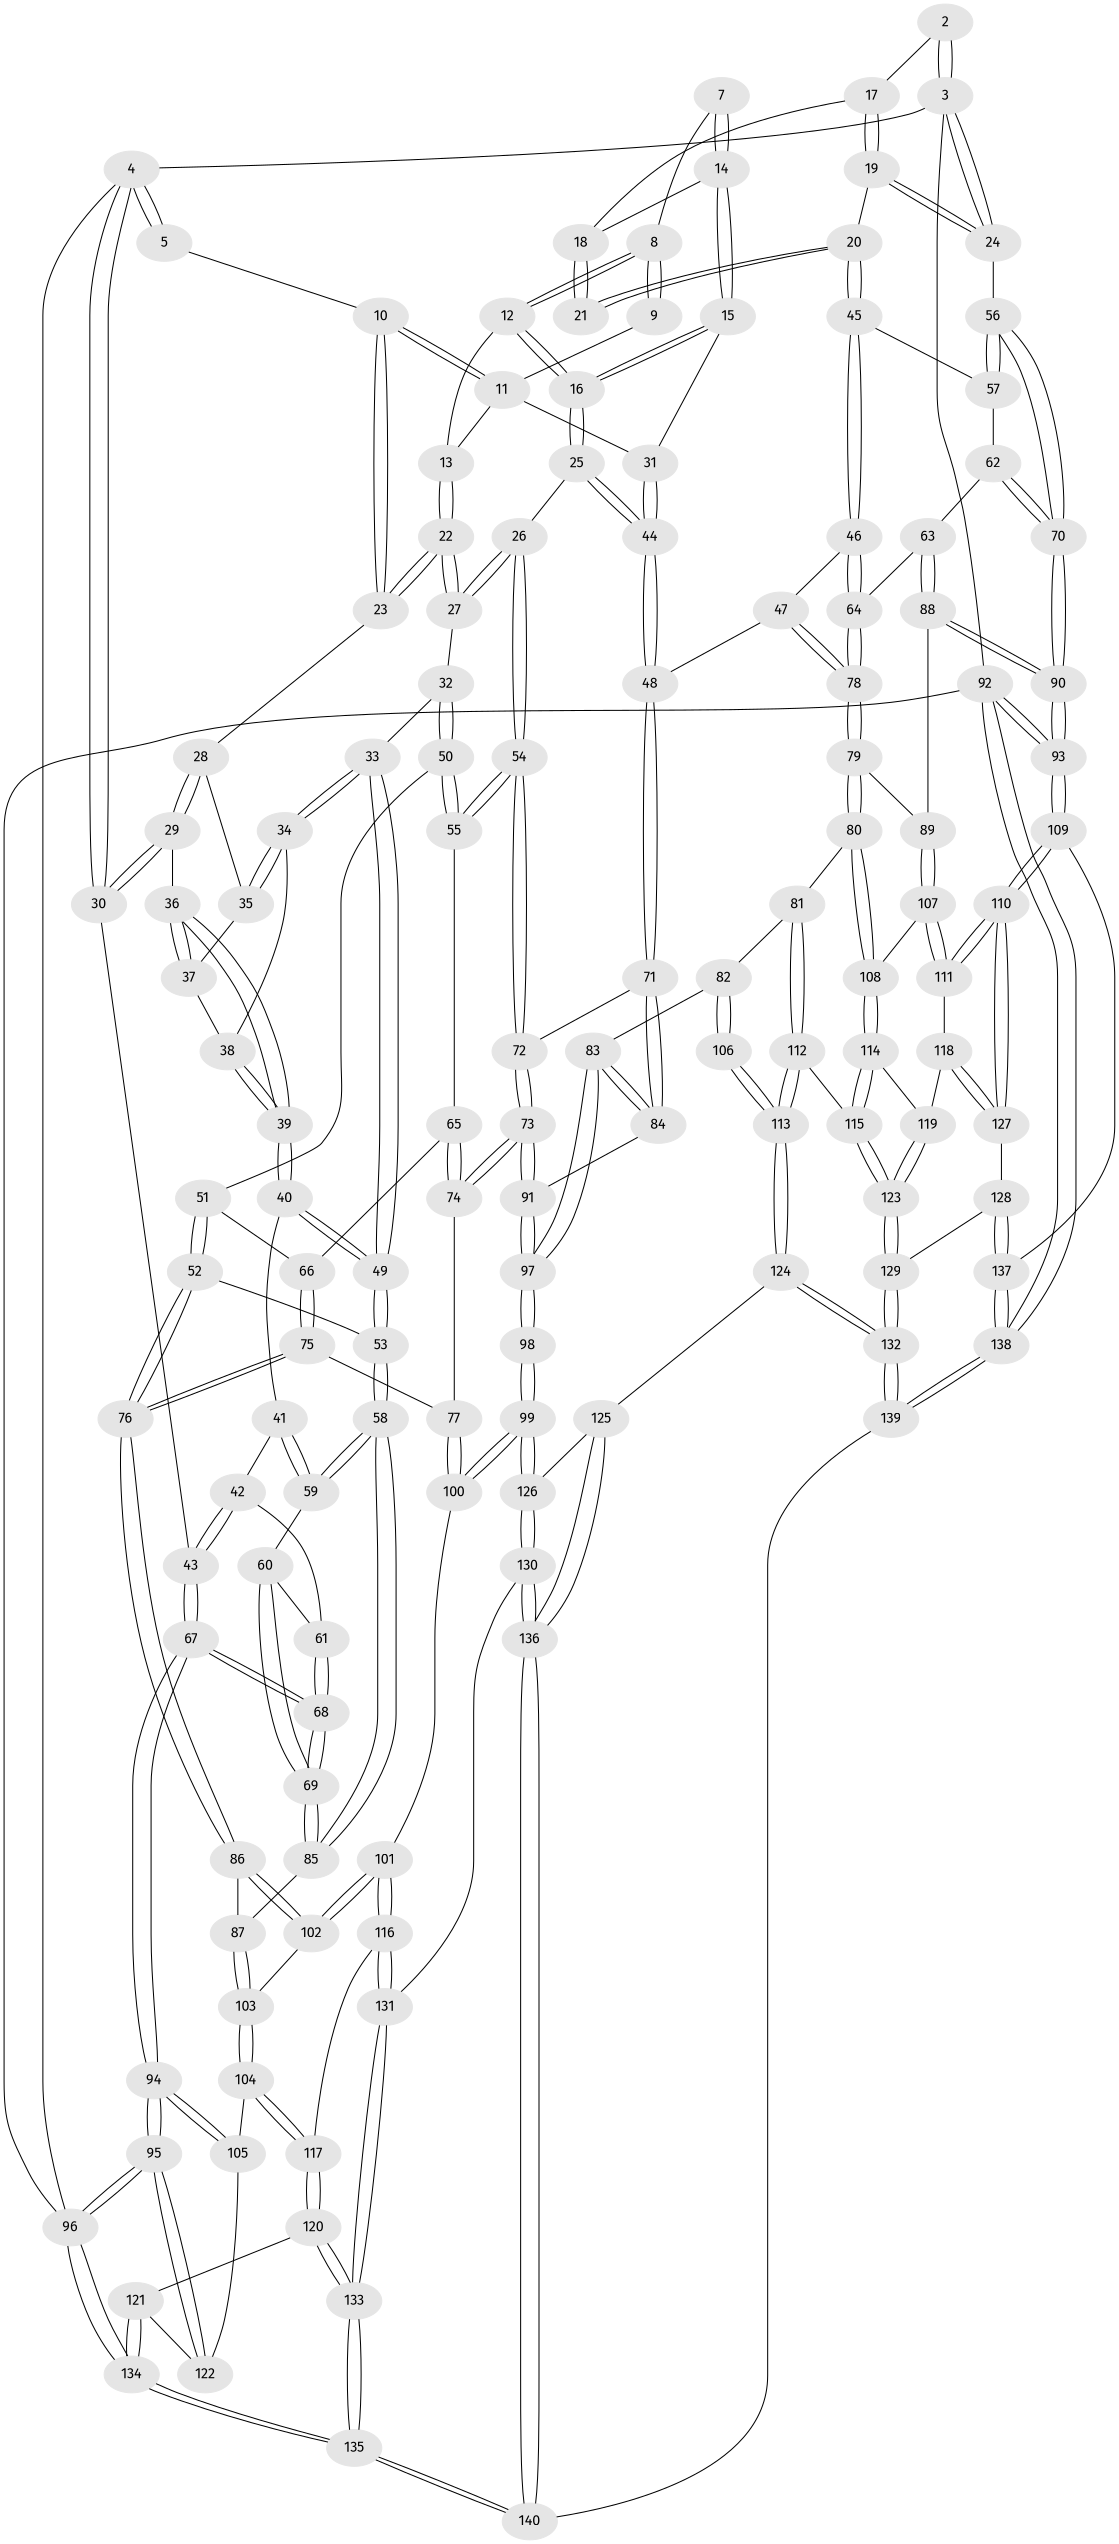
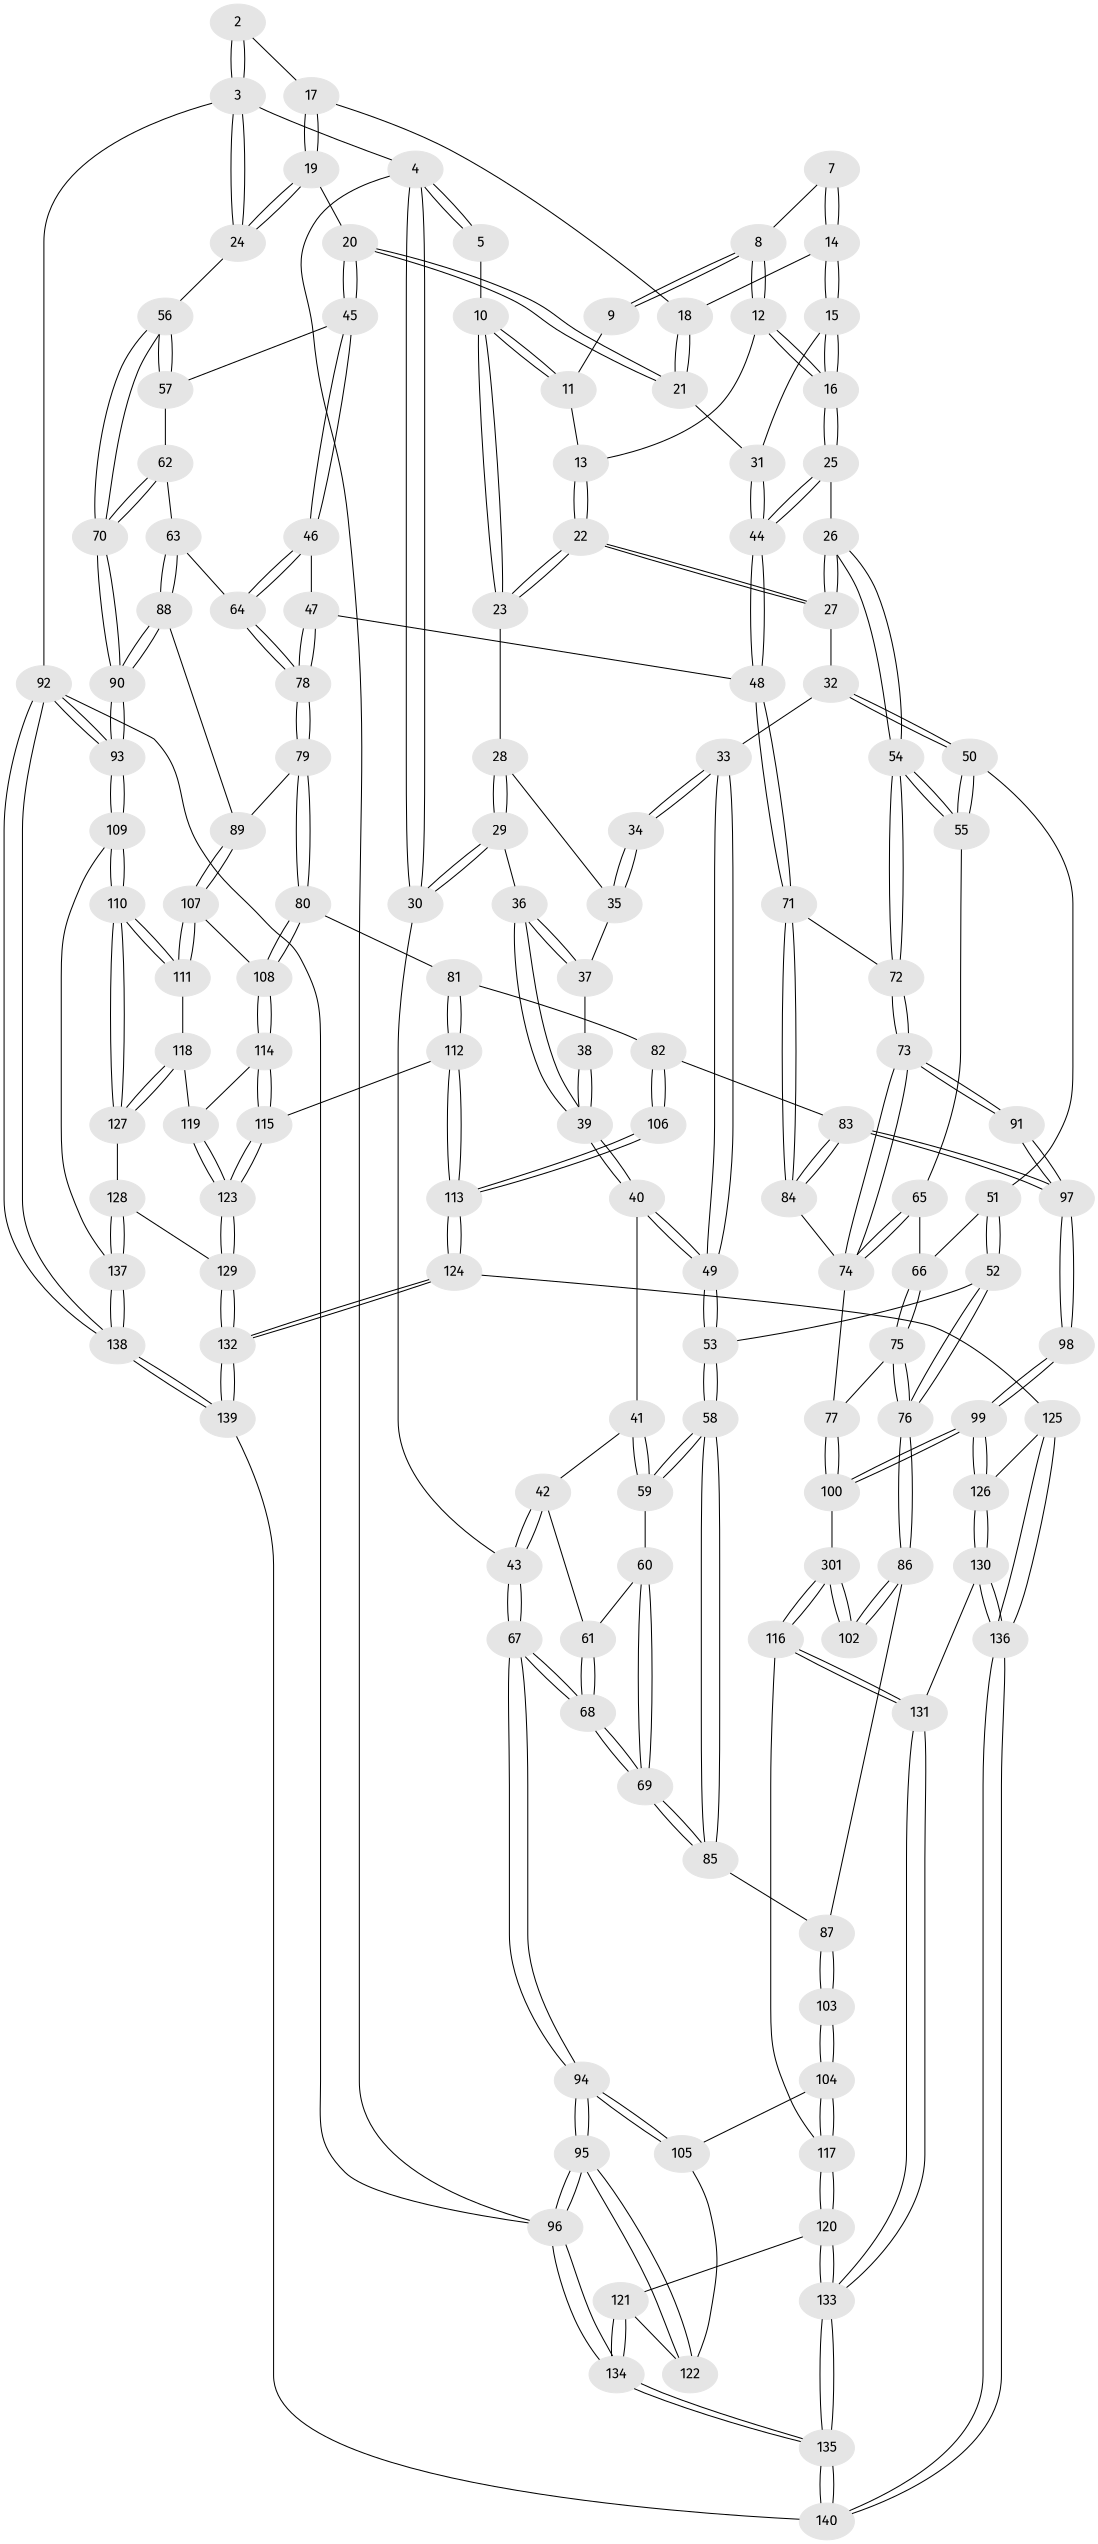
edge "11" -- "31": now "21" -- "31"
edge "34" -- "38": removed
edge "84" -- "91": now "84" -- "74"
node "101": label "101" -> "301"
edge "102" -- "103": removed
